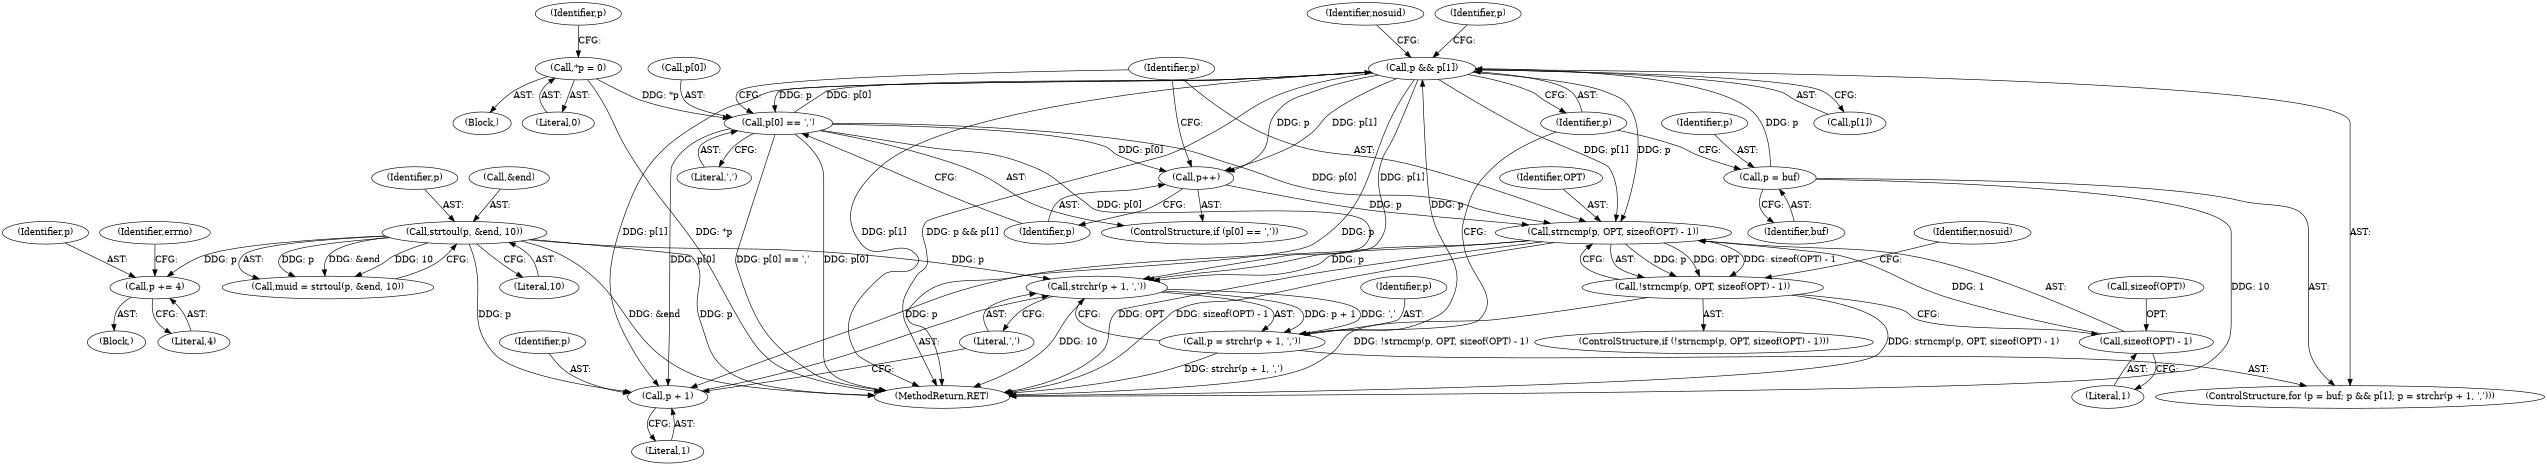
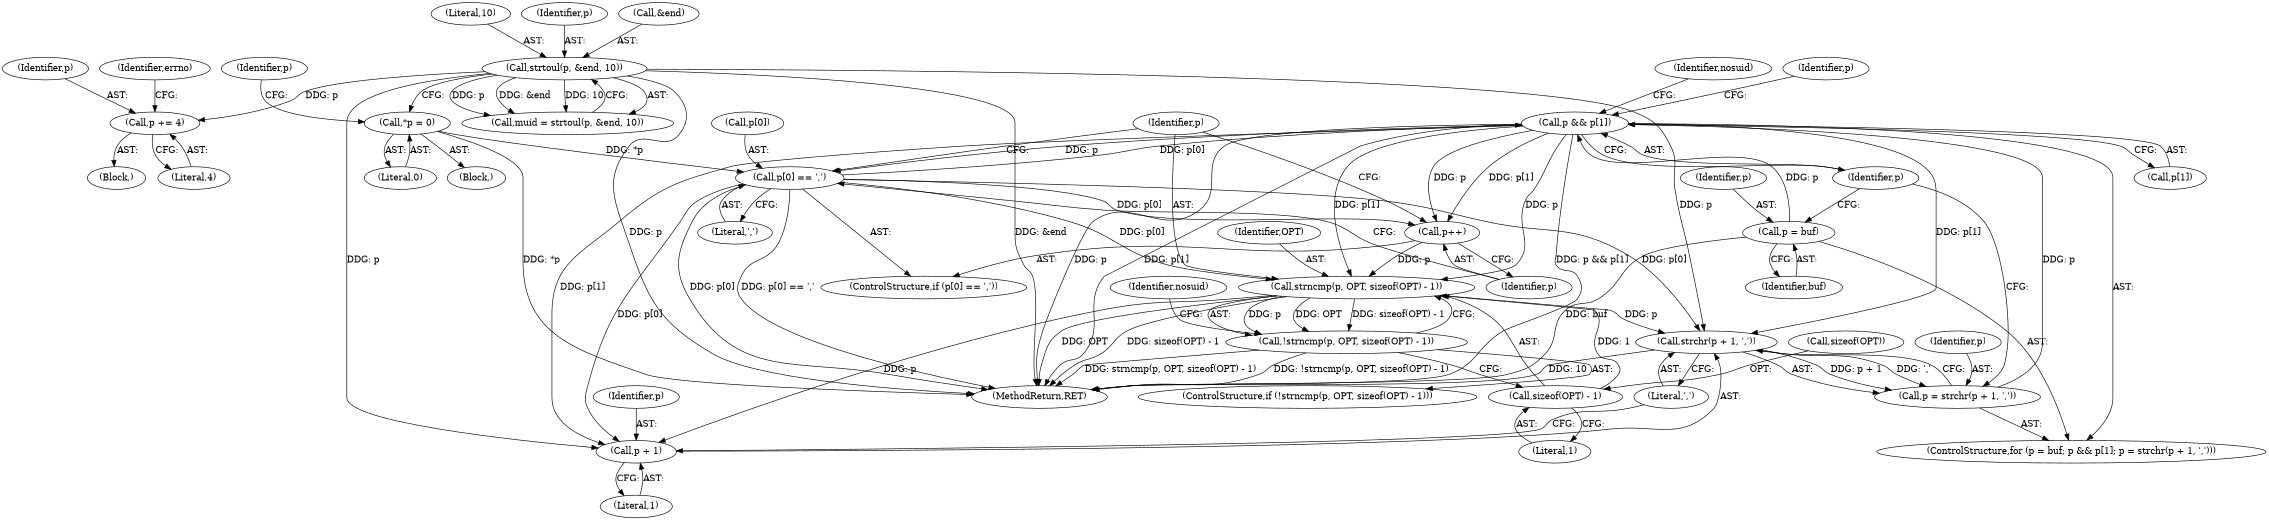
edge "(Call,strtoul(p, &end, 10))" -> "(Literal,10)": now "(Call,strtoul(p, &end, 10))" -> "(Call,*p = 0)"
edge "(Call,p = buf)" -> "(MethodReturn,RET)": label "DDG: 10" -> "DDG: buf"
edge "(Call,p = strchr(p + 1, ','))" -> "(MethodReturn,RET)": removed, label "DDG: strchr(p + 1, ',')"
